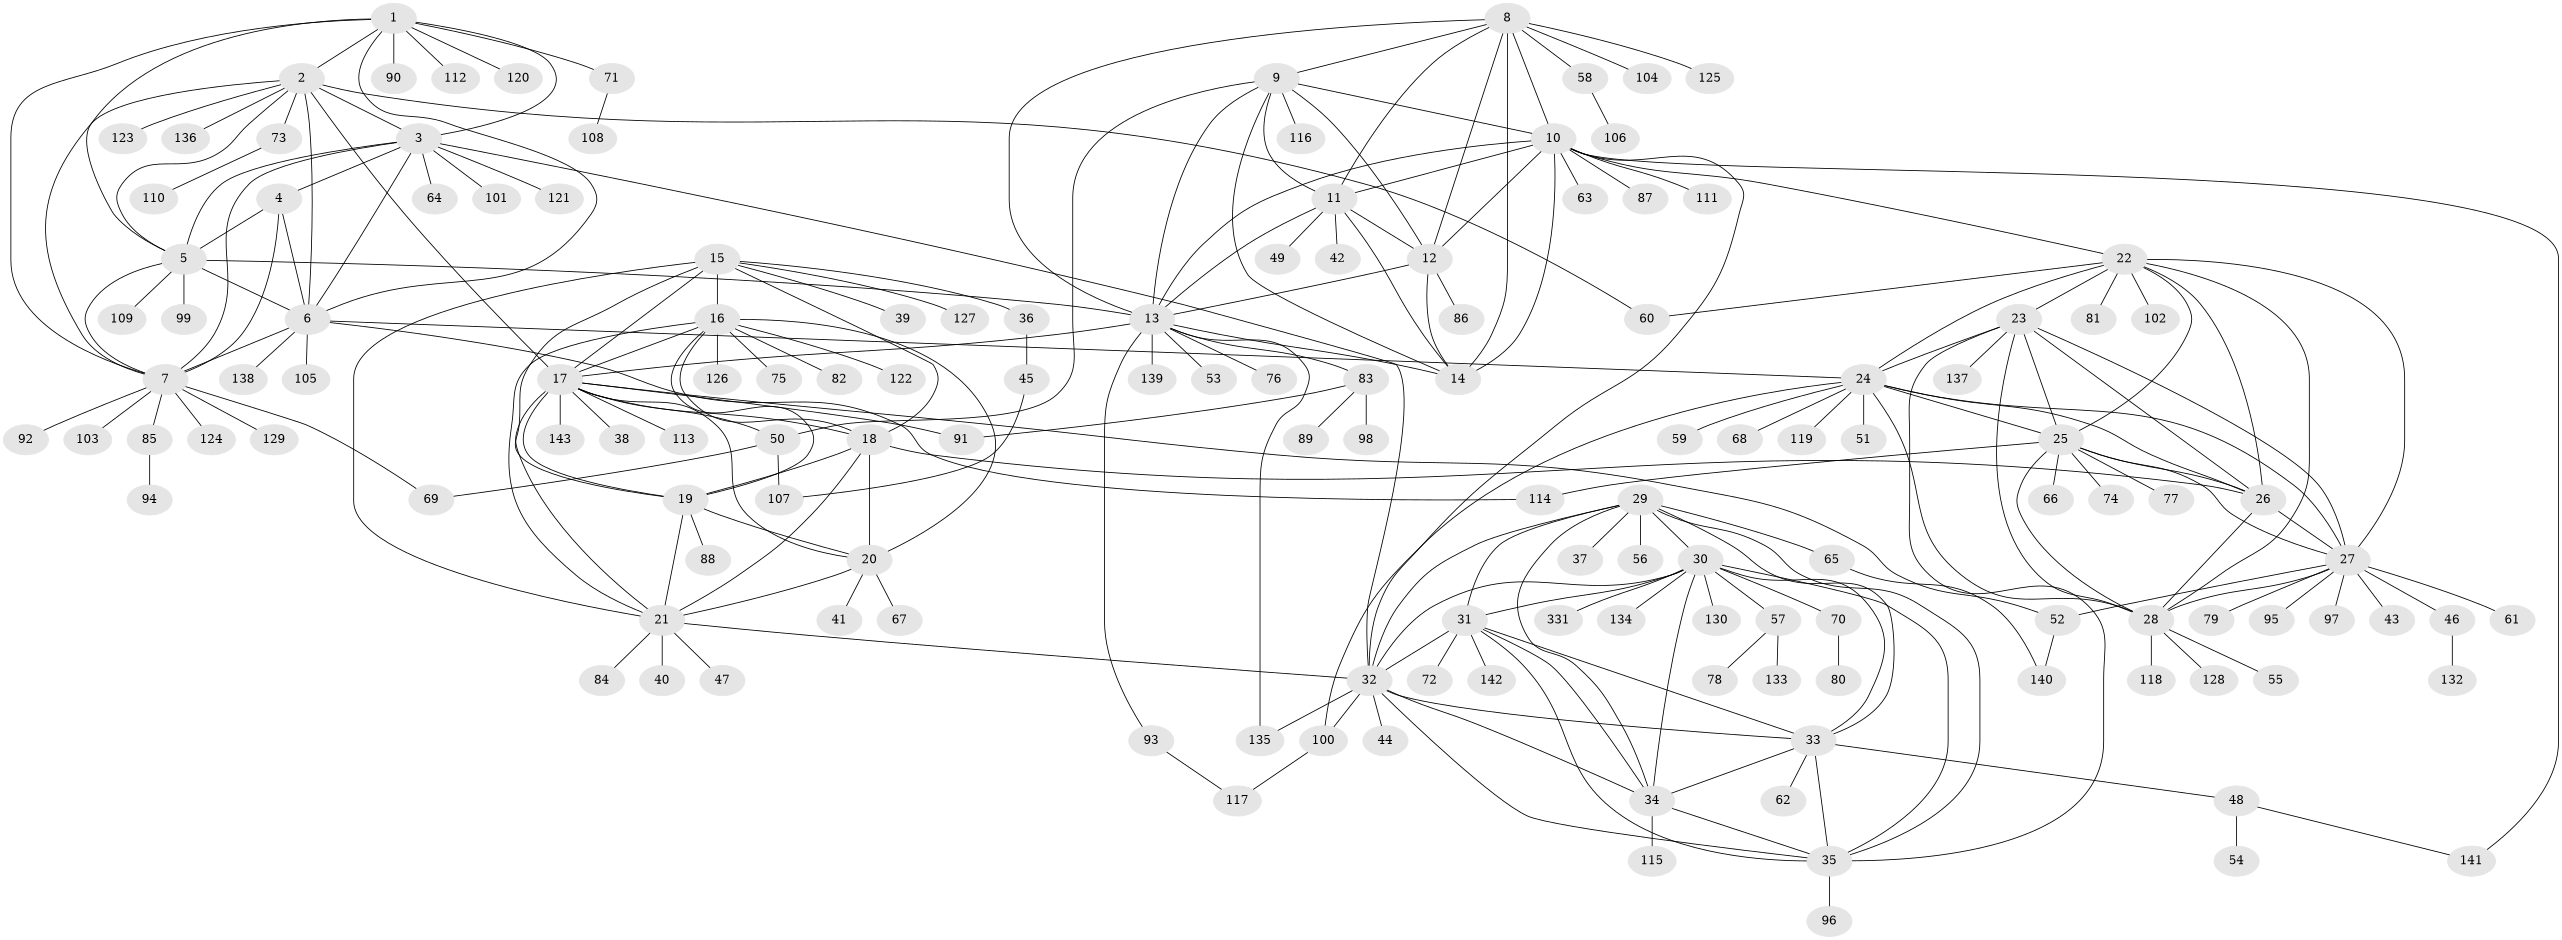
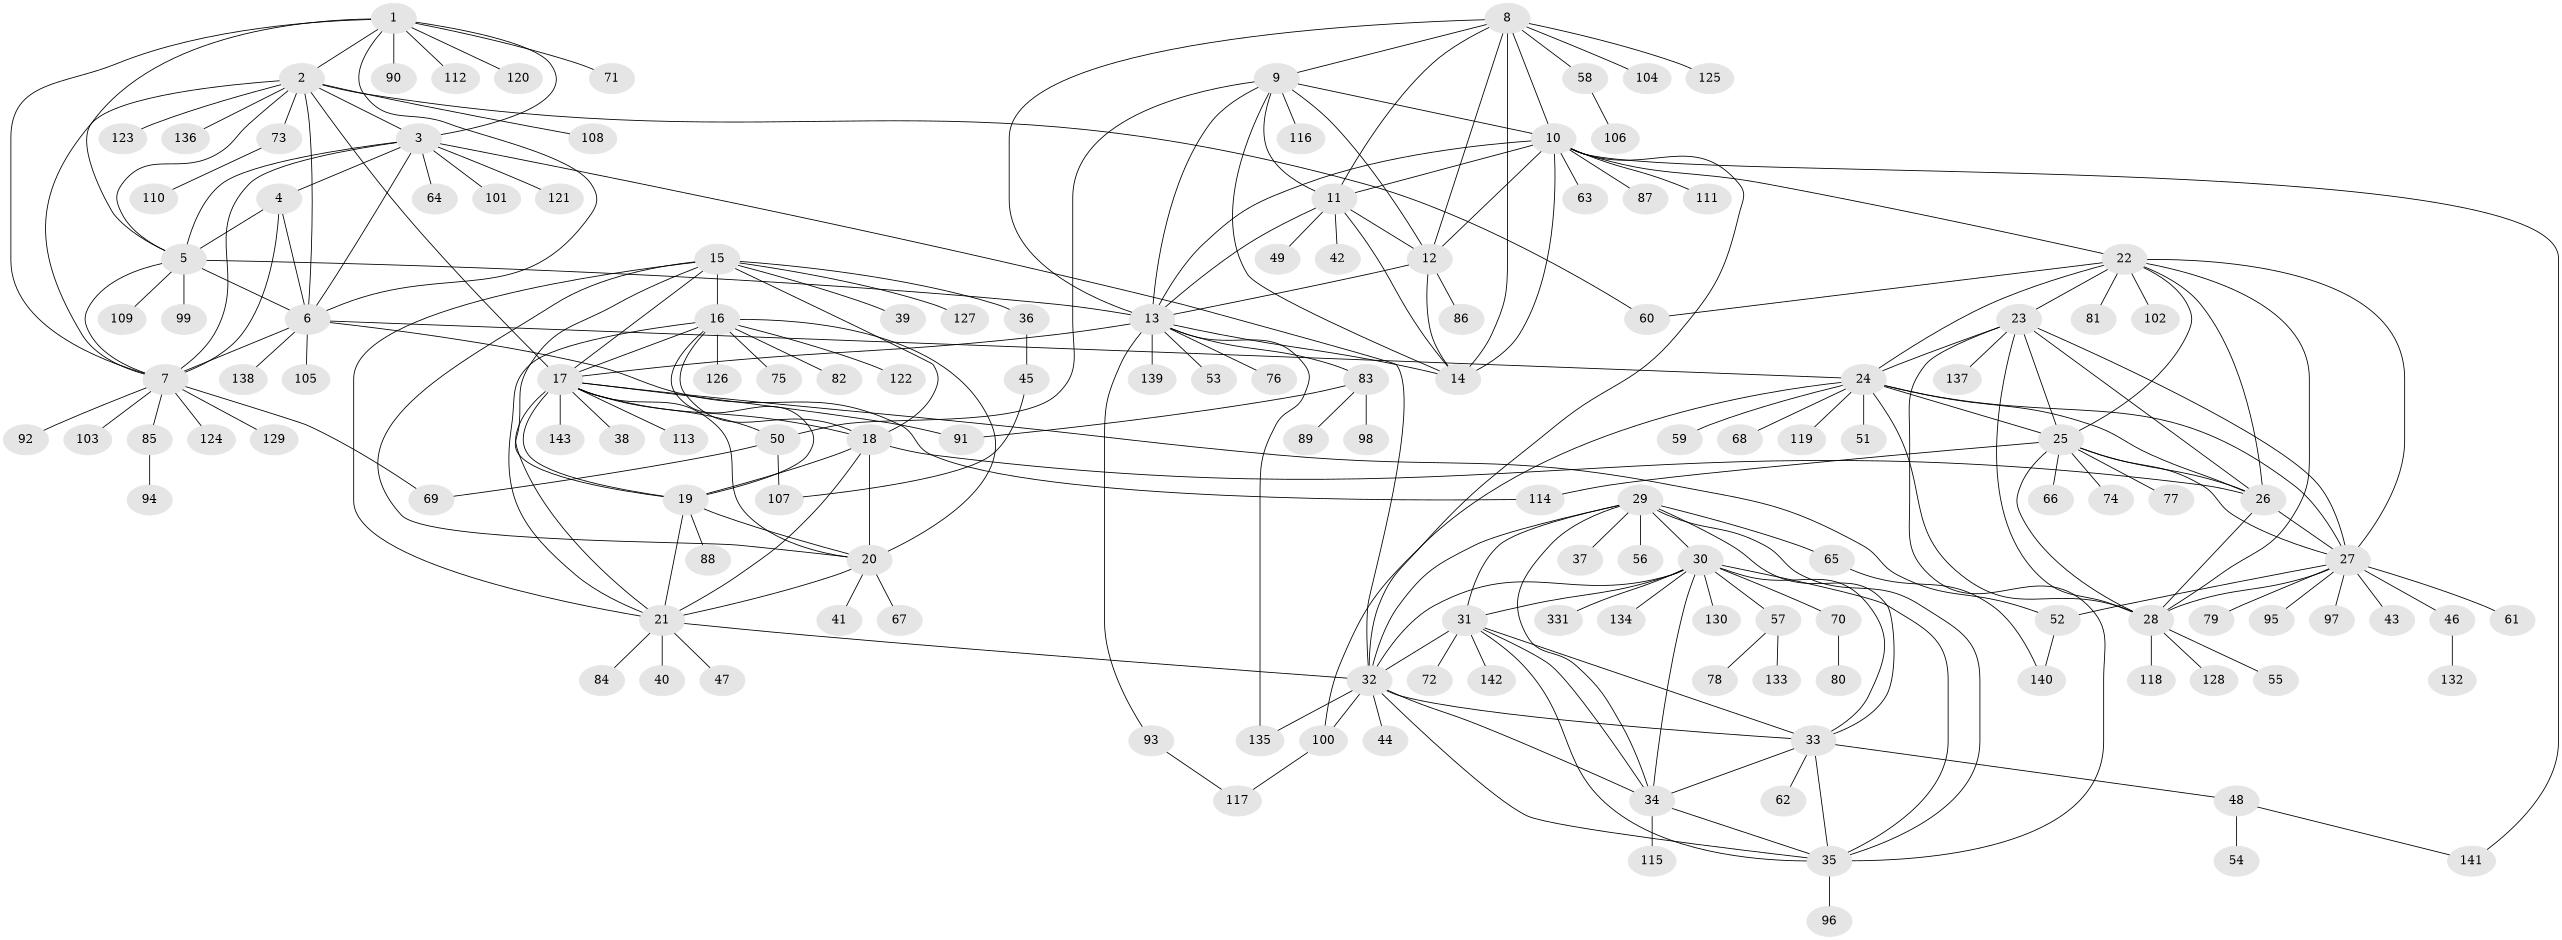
edge "71" -- "108": now "2" -- "108"
edge "15" -- "20": added
